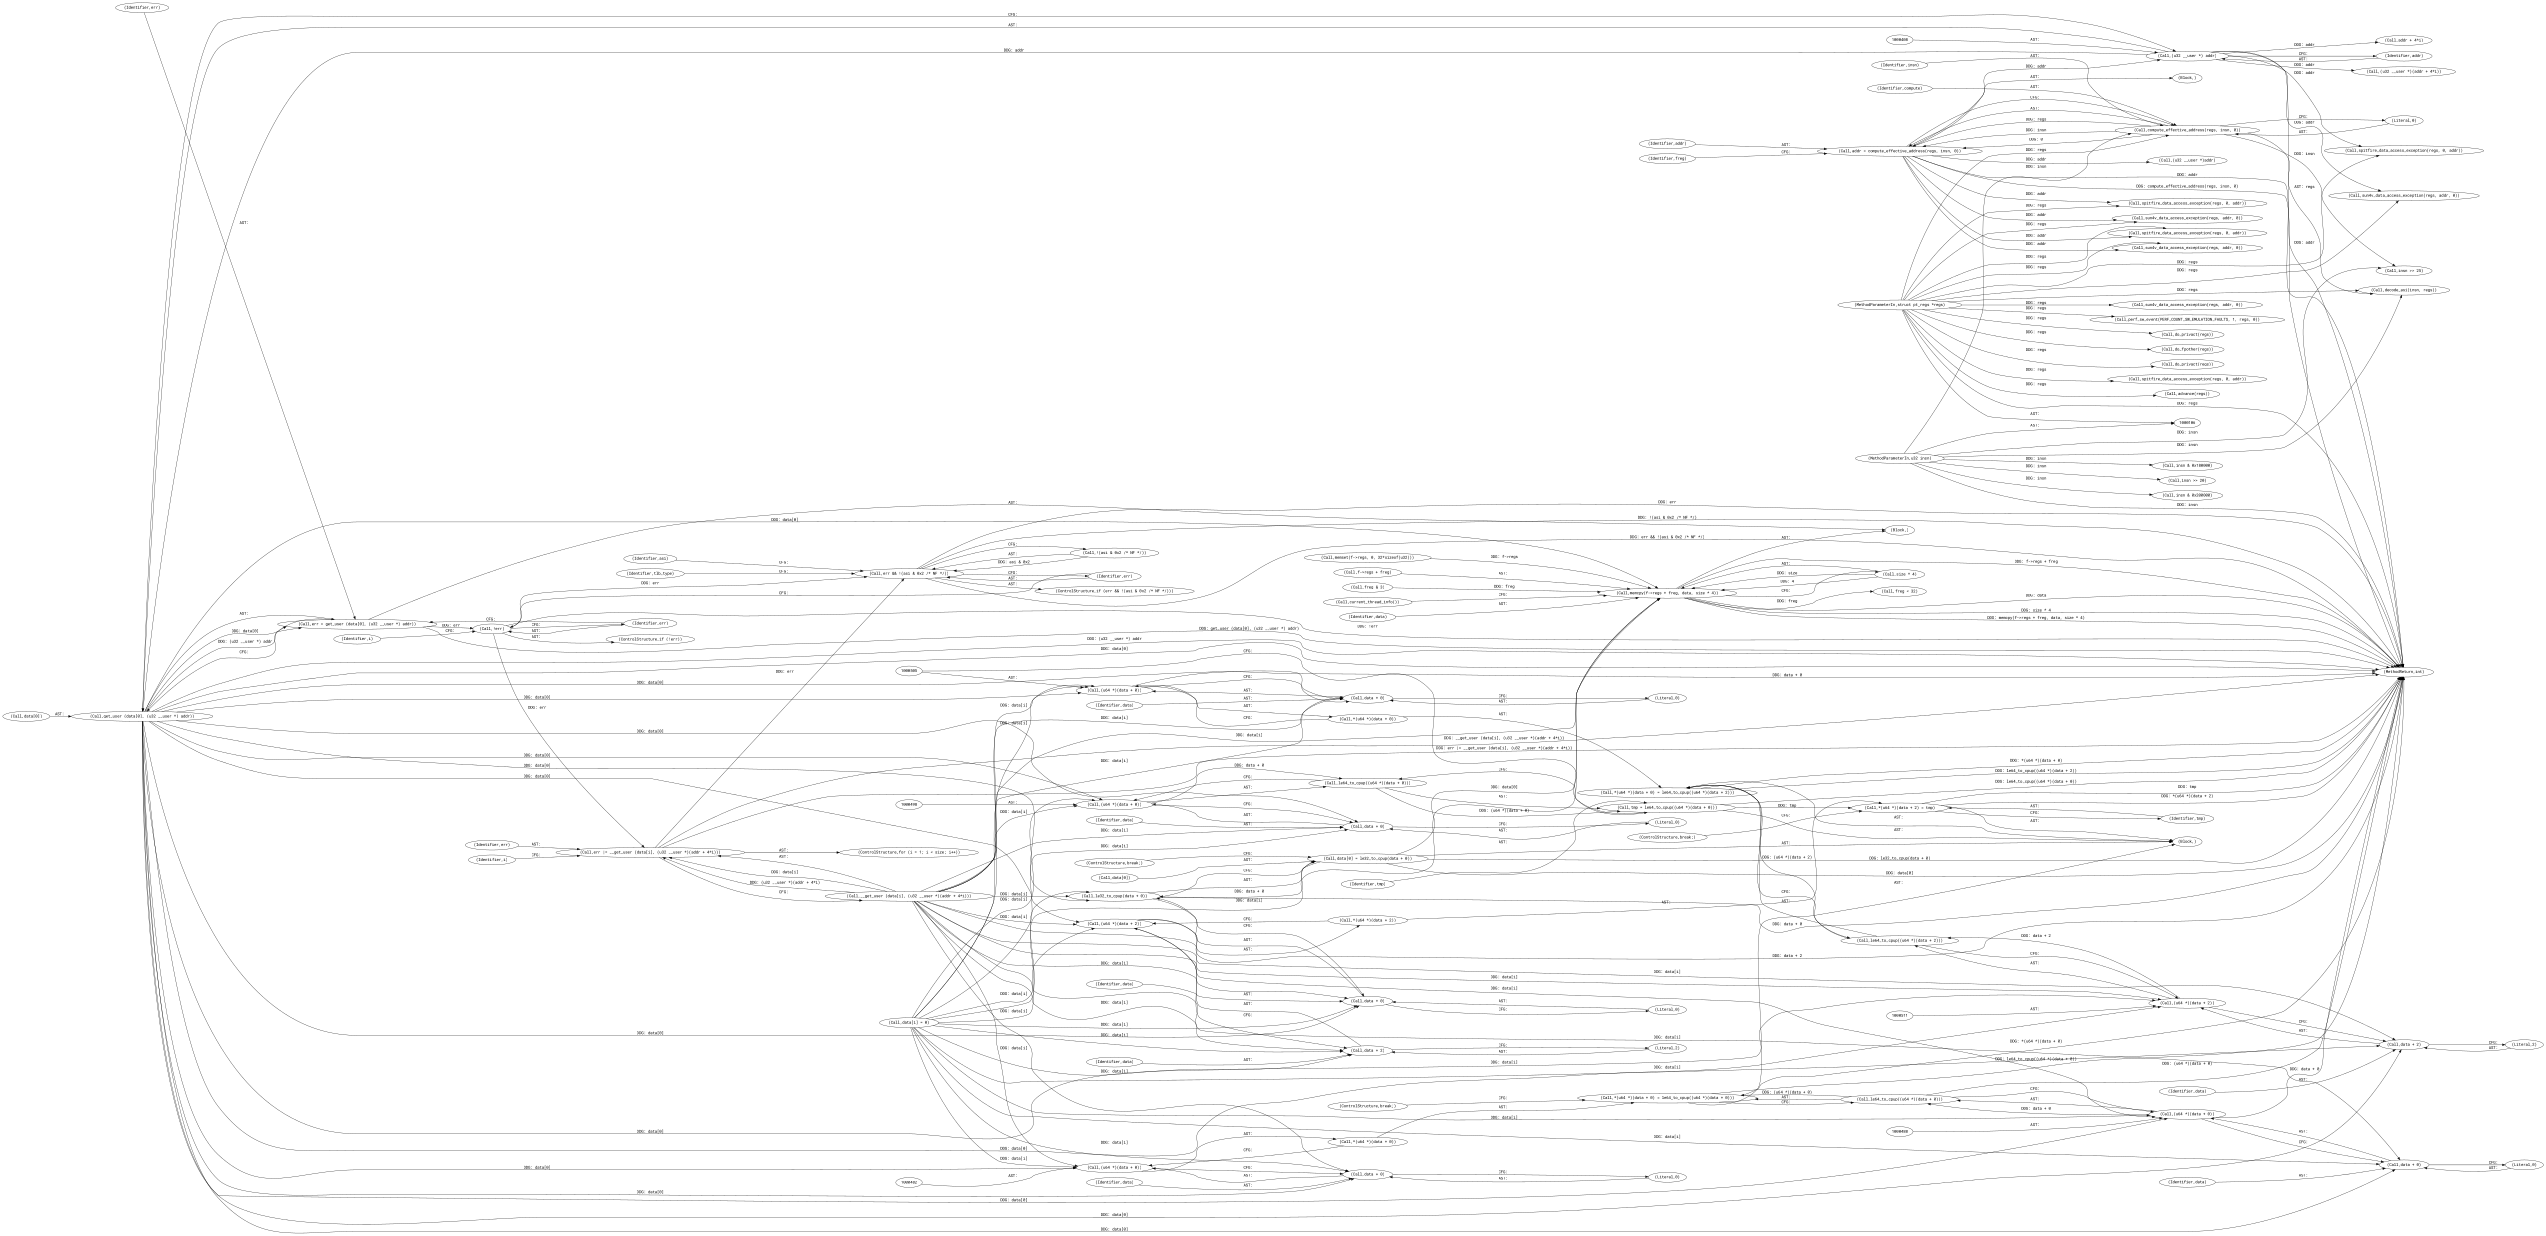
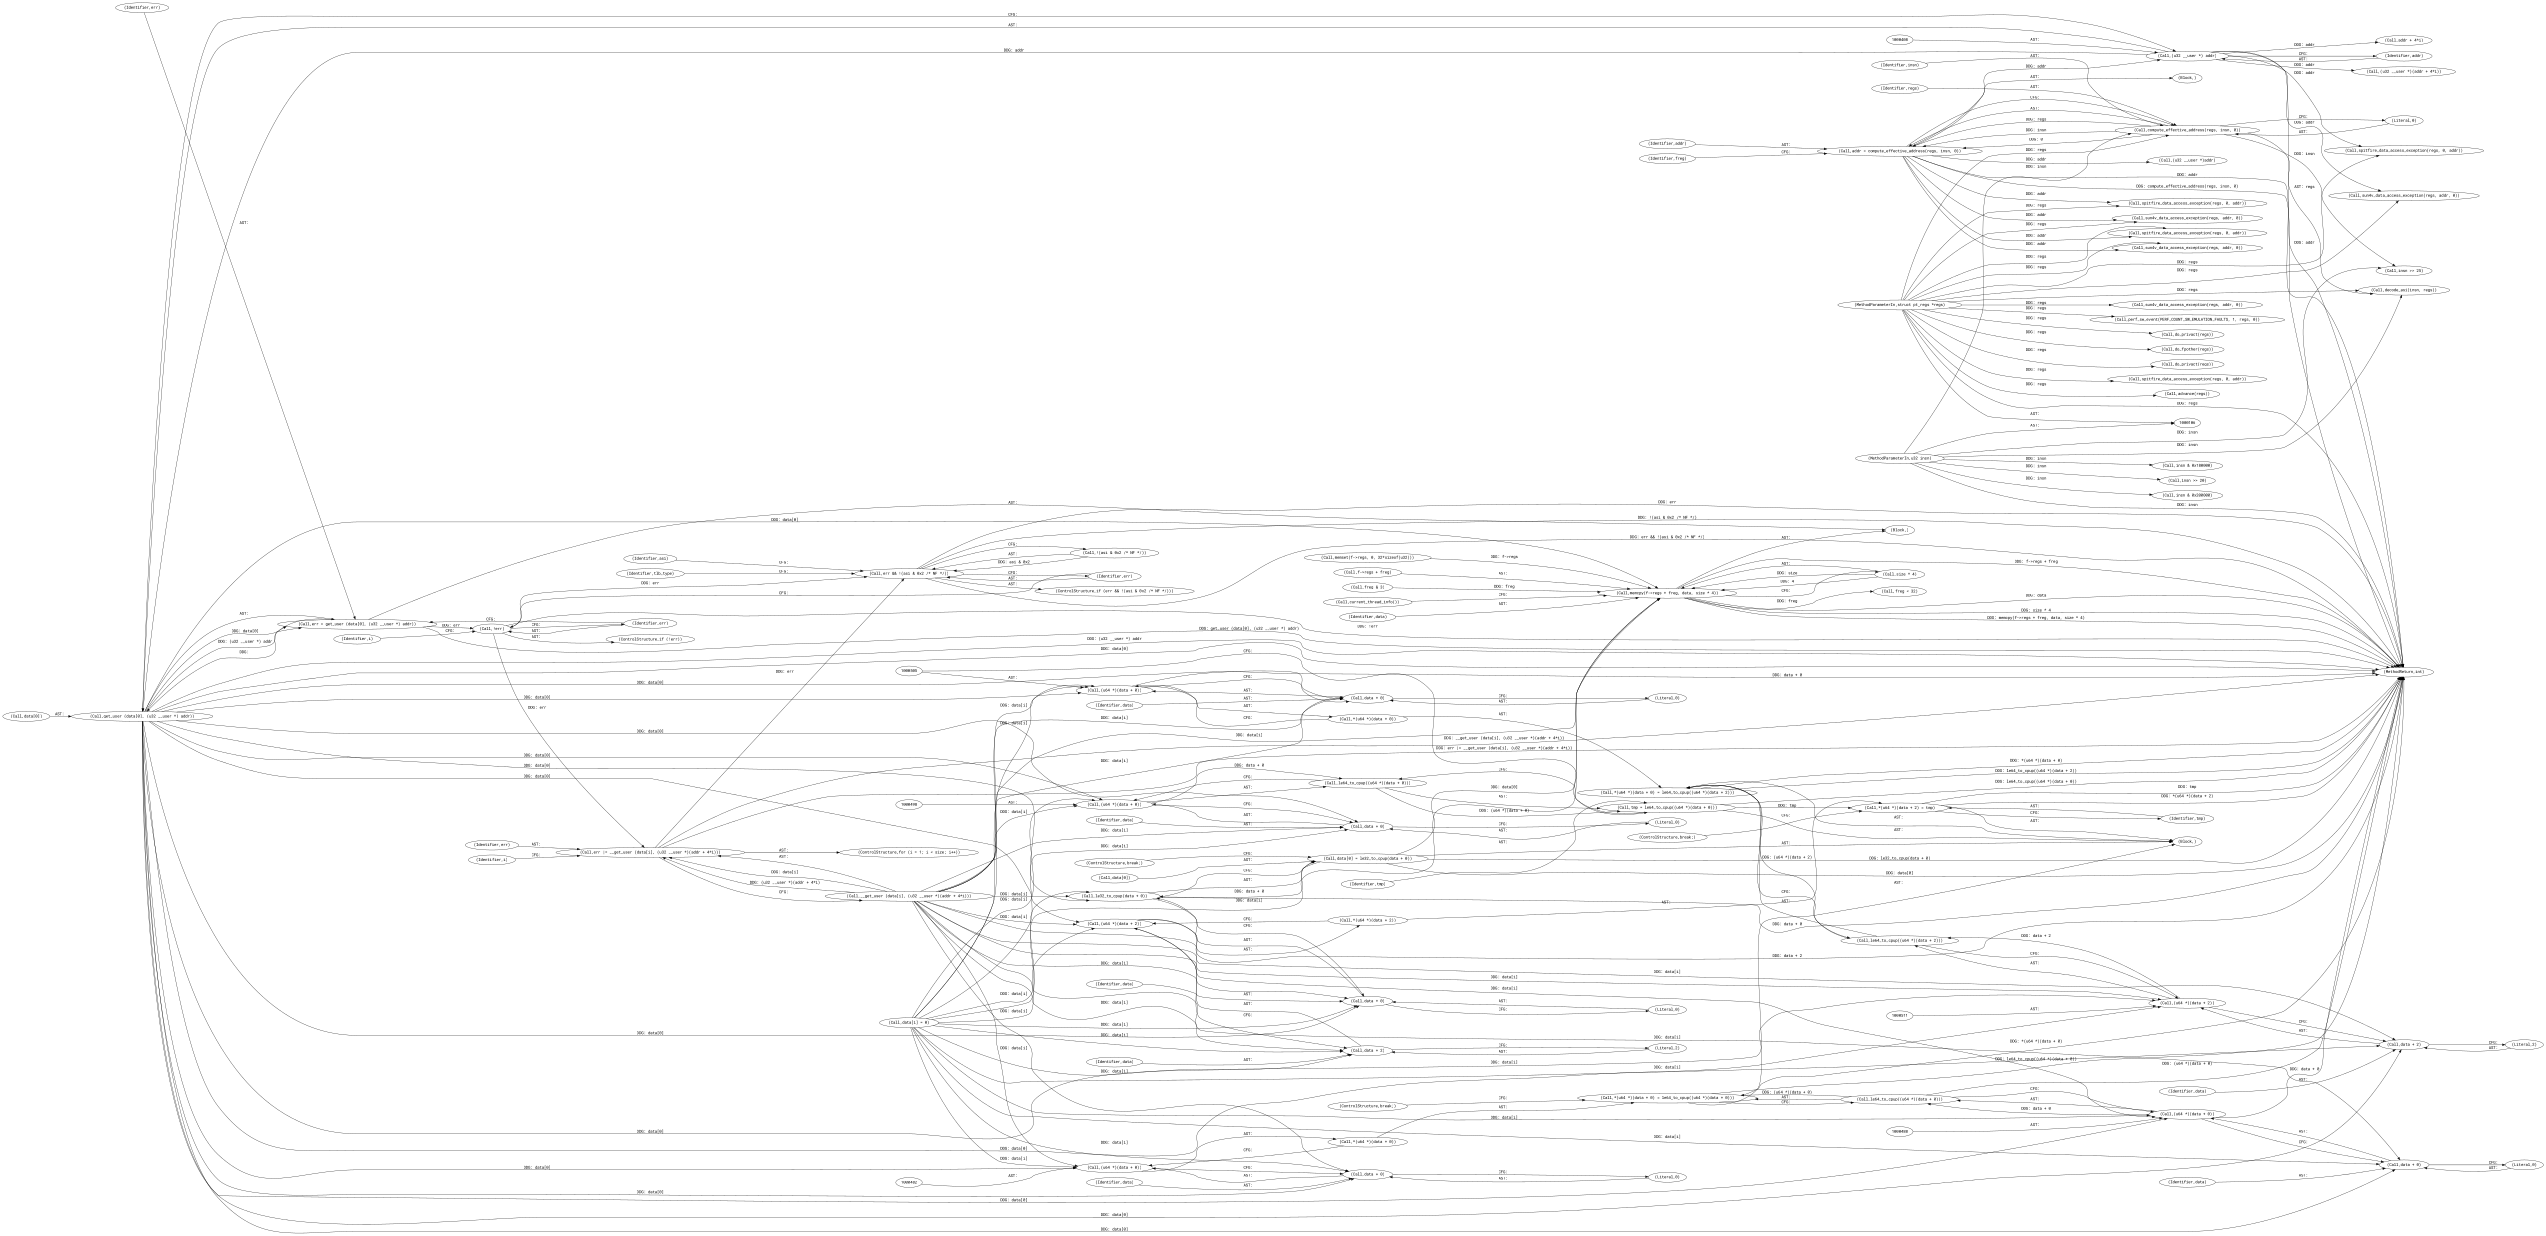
node "(Identifier,compute)": label "(Identifier,compute)" -> "(Identifier,regs)"
edge "(Call,err = get_user (data[0], (u32 __user *) addr))" -> "(Call,get_user (data[0], (u32 __user *) addr))": label "CFG: " -> "DDG: "
